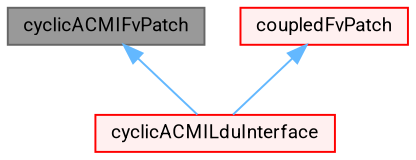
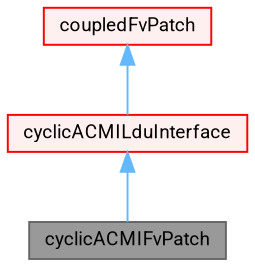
edge "cyclicACMILduInterface" -> "cyclicACMIFvPatch": reversed
